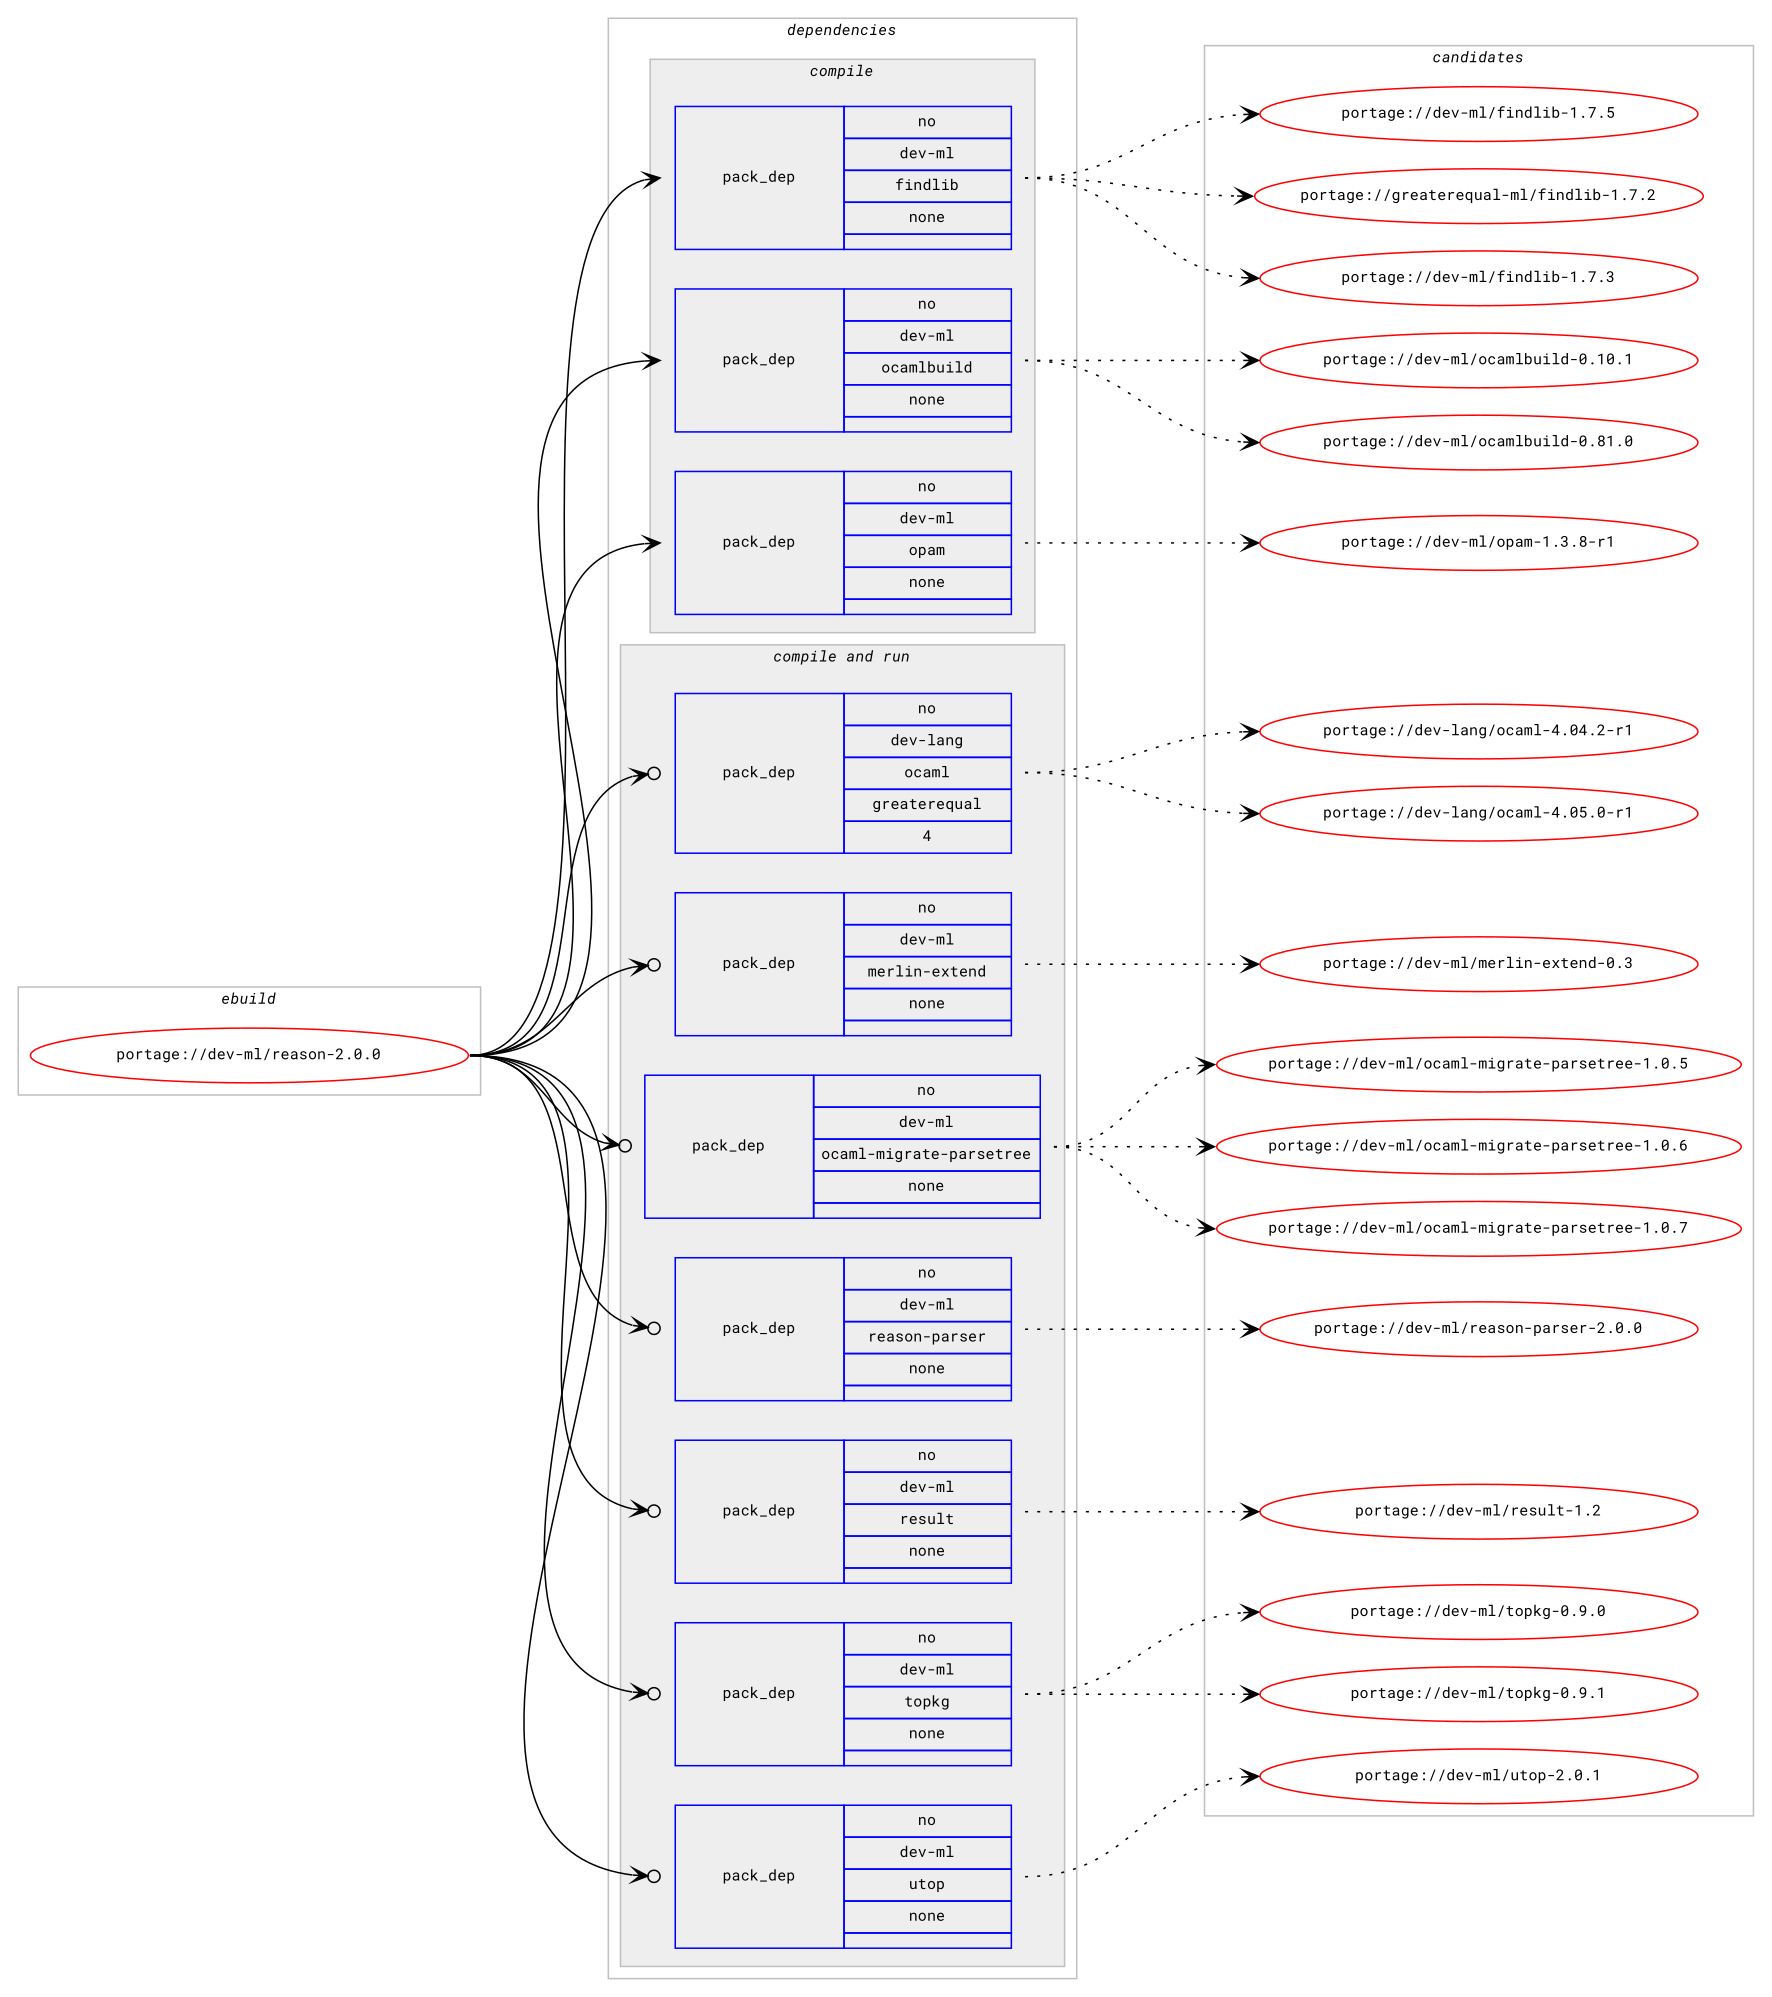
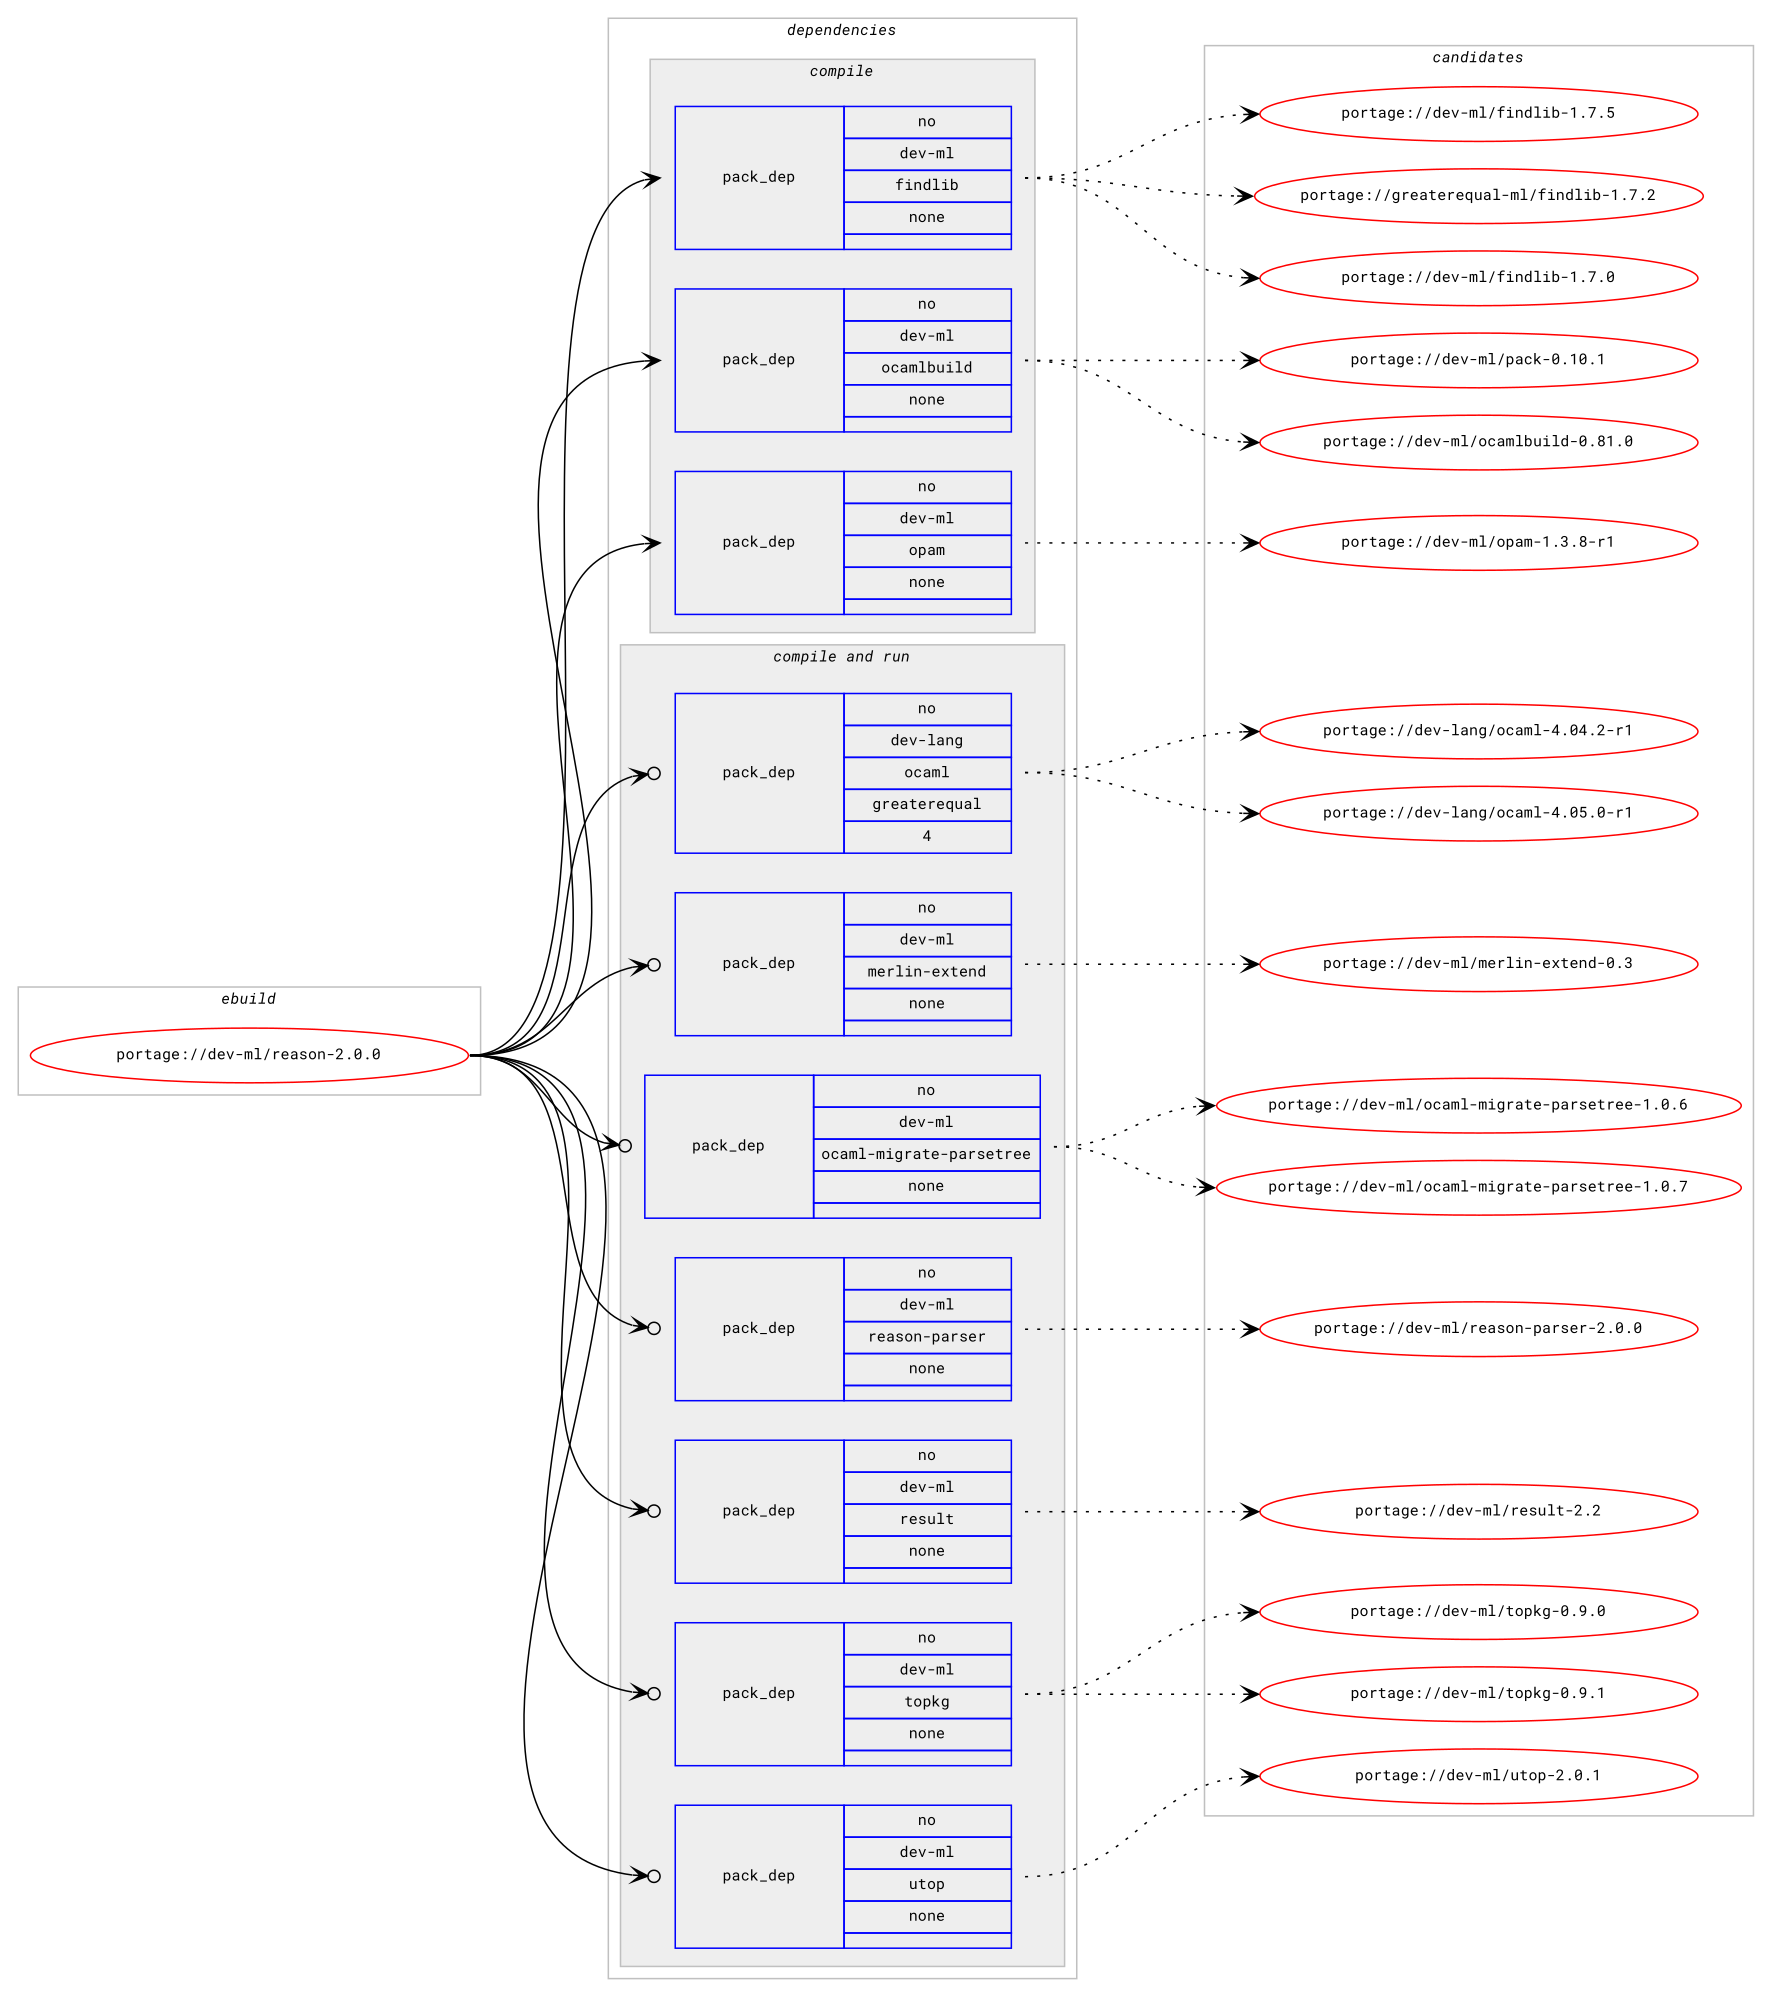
node "portage://dev-ml/findlib-1.7.3": label "portage://dev-ml/findlib-1.7.3" -> "portage://dev-ml/findlib-1.7.0"
node "portage://dev-ml/ocamlbuild-0.10.1": label "portage://dev-ml/ocamlbuild-0.10.1" -> "portage://dev-ml/pack-0.10.1"
node "portage://dev-ml/ocaml-migrate-parsetree-1.0.5": removed
node "portage://dev-ml/result-1.2": label "portage://dev-ml/result-1.2" -> "portage://dev-ml/result-2.2"
